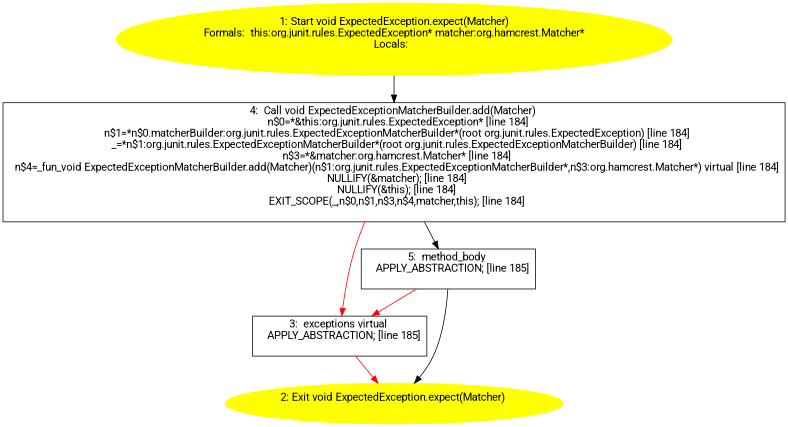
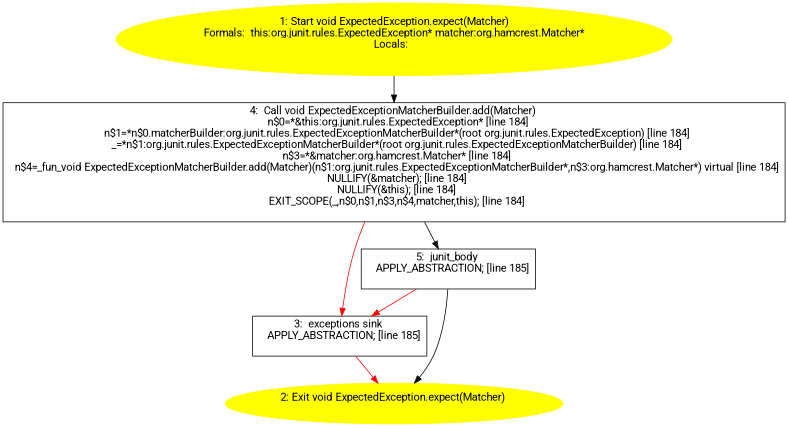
node "5:  method_body APPLY_ABSTRACTION; [line 185]": label "5:  method_body APPLY_ABSTRACTION; [line 185]" -> "5:  junit_body APPLY_ABSTRACTION; [line 185]"
node "3:  exceptions virtual APPLY_ABSTRACTION; [line 185]": label "3:  exceptions virtual APPLY_ABSTRACTION; [line 185]" -> "3:  exceptions sink APPLY_ABSTRACTION; [line 185]"
